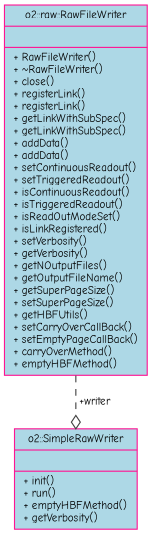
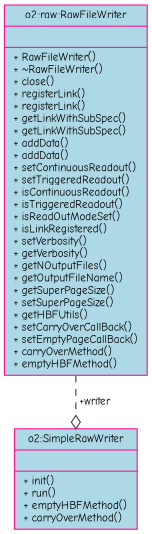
node "o2::SimpleRawWriter": text "+ getVerbosity()" -> "+ carryOverMethod()"
